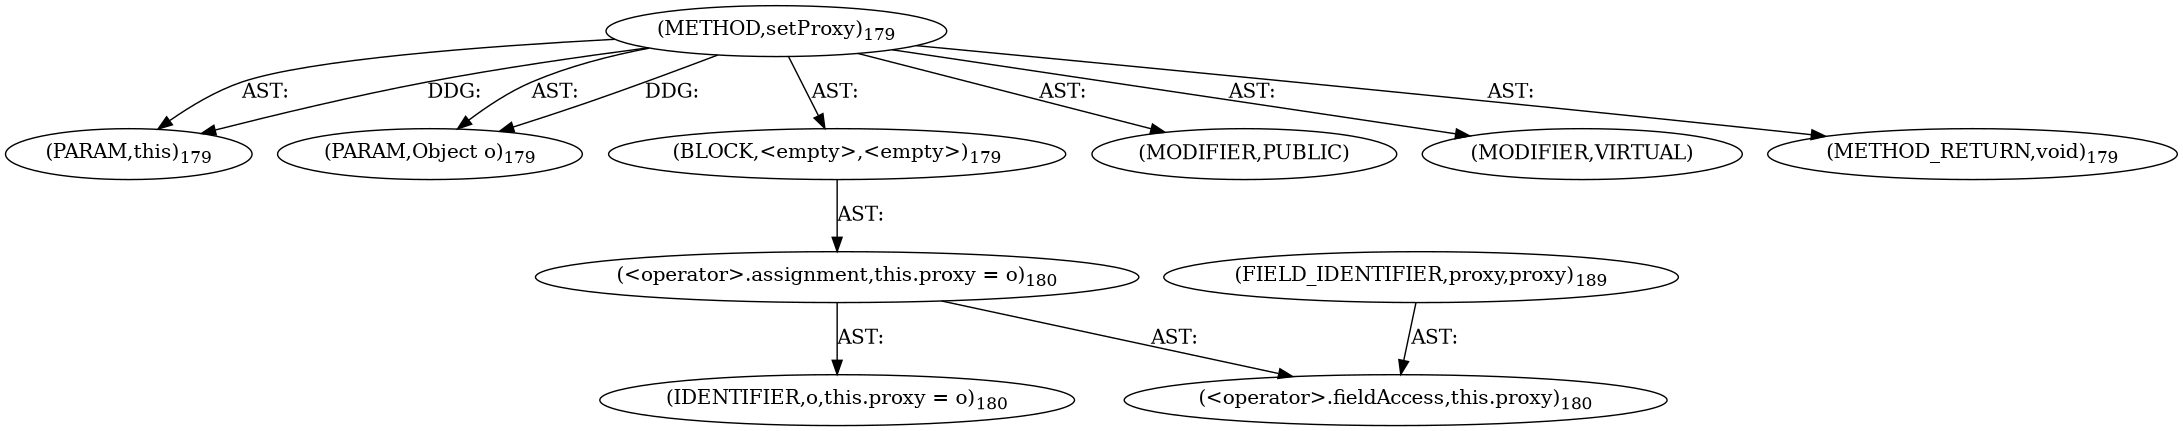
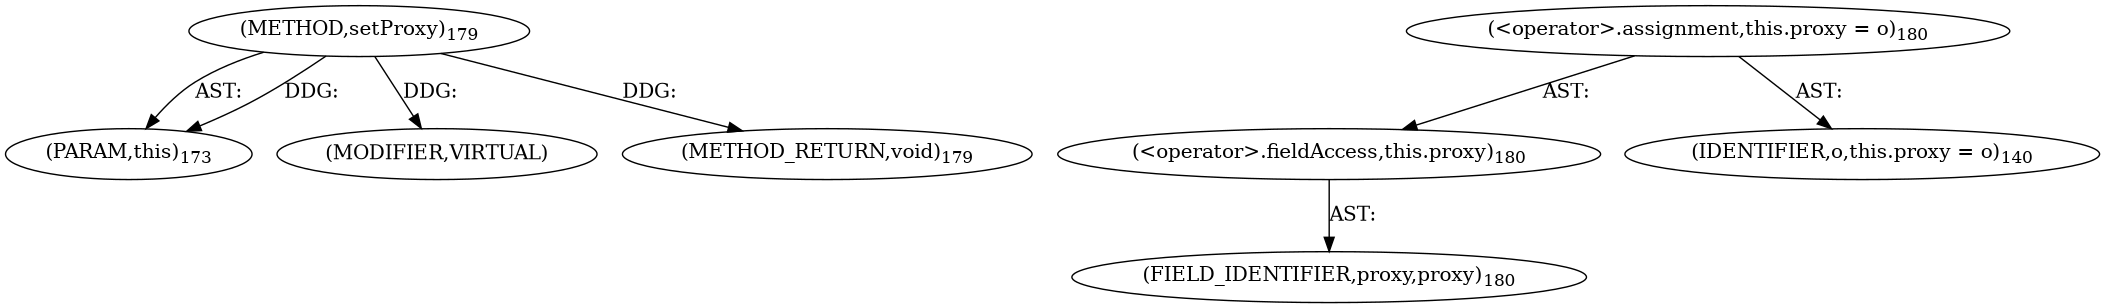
edge "(METHOD,setProxy)" -> "(MODIFIER,VIRTUAL)": label "AST: " -> "DDG: "
edge "(METHOD,setProxy)" -> "(METHOD_RETURN,void)": label "AST: " -> "DDG: "
node "(PARAM,this)": text "179" -> "173"
node "(PARAM,Object o)": removed
node "(BLOCK,<empty>,<empty>)": removed
node "(MODIFIER,PUBLIC)": removed
node "(FIELD_IDENTIFIER,proxy,proxy)": text "189" -> "180"
edge "(FIELD_IDENTIFIER,proxy,proxy)" -> "(<operator>.fieldAccess,this.proxy)": reversed
node "(IDENTIFIER,o,this.proxy = o)": text "180" -> "140"
